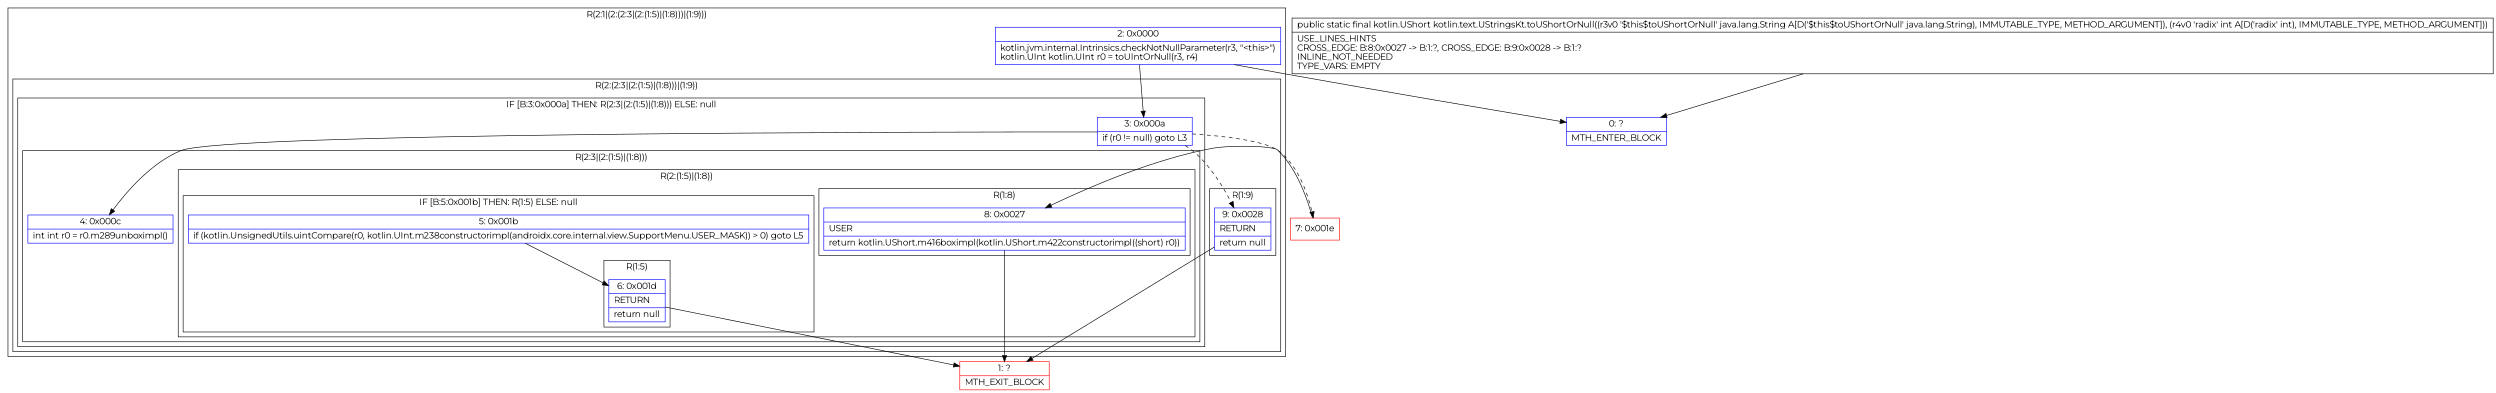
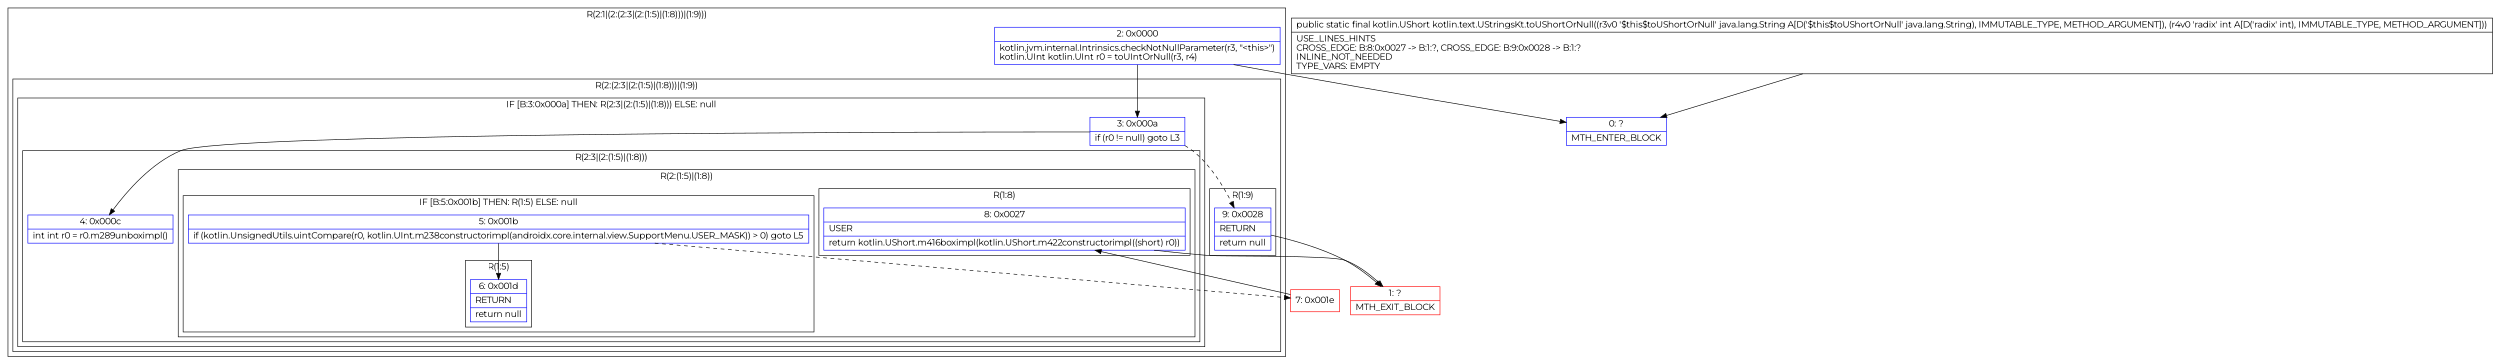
edge "3: 0x000a" -> "7: 0x001e": now "5: 0x001b" -> "7: 0x001e"
edge "6: 0x001d" -> "1: ?": removed
